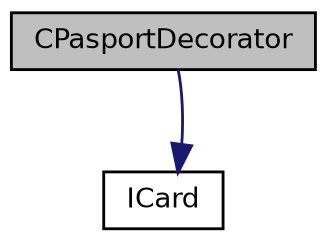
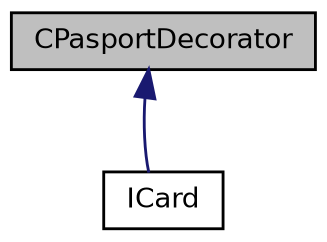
edge "CPasportDecorator" -> "ICard": reversed
